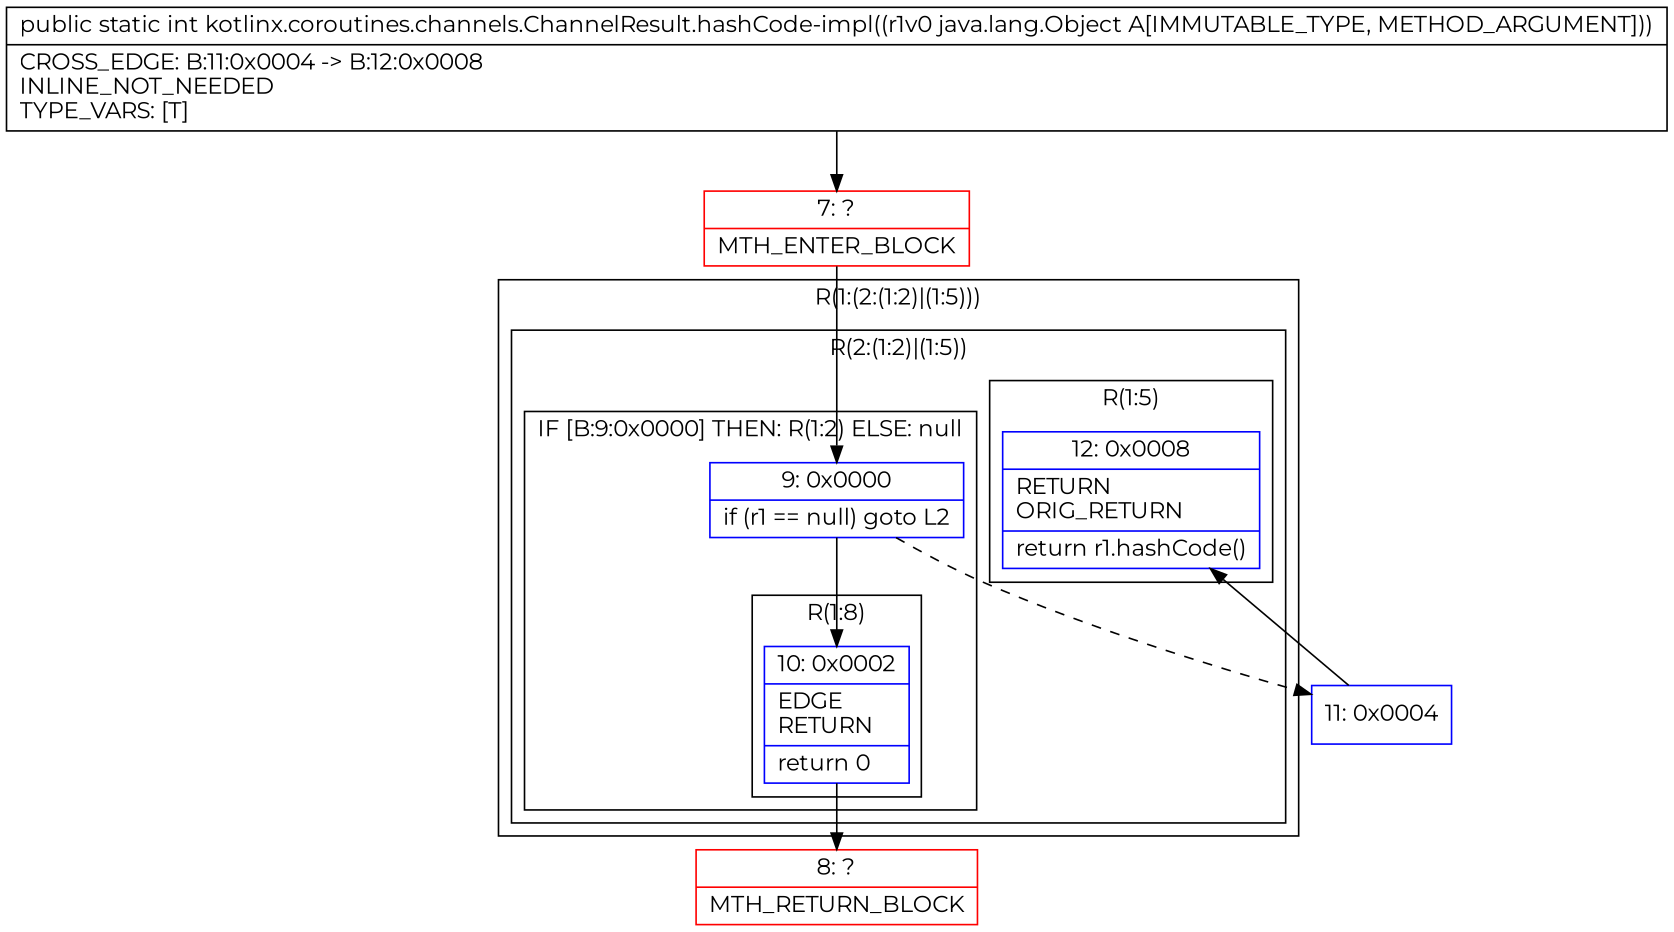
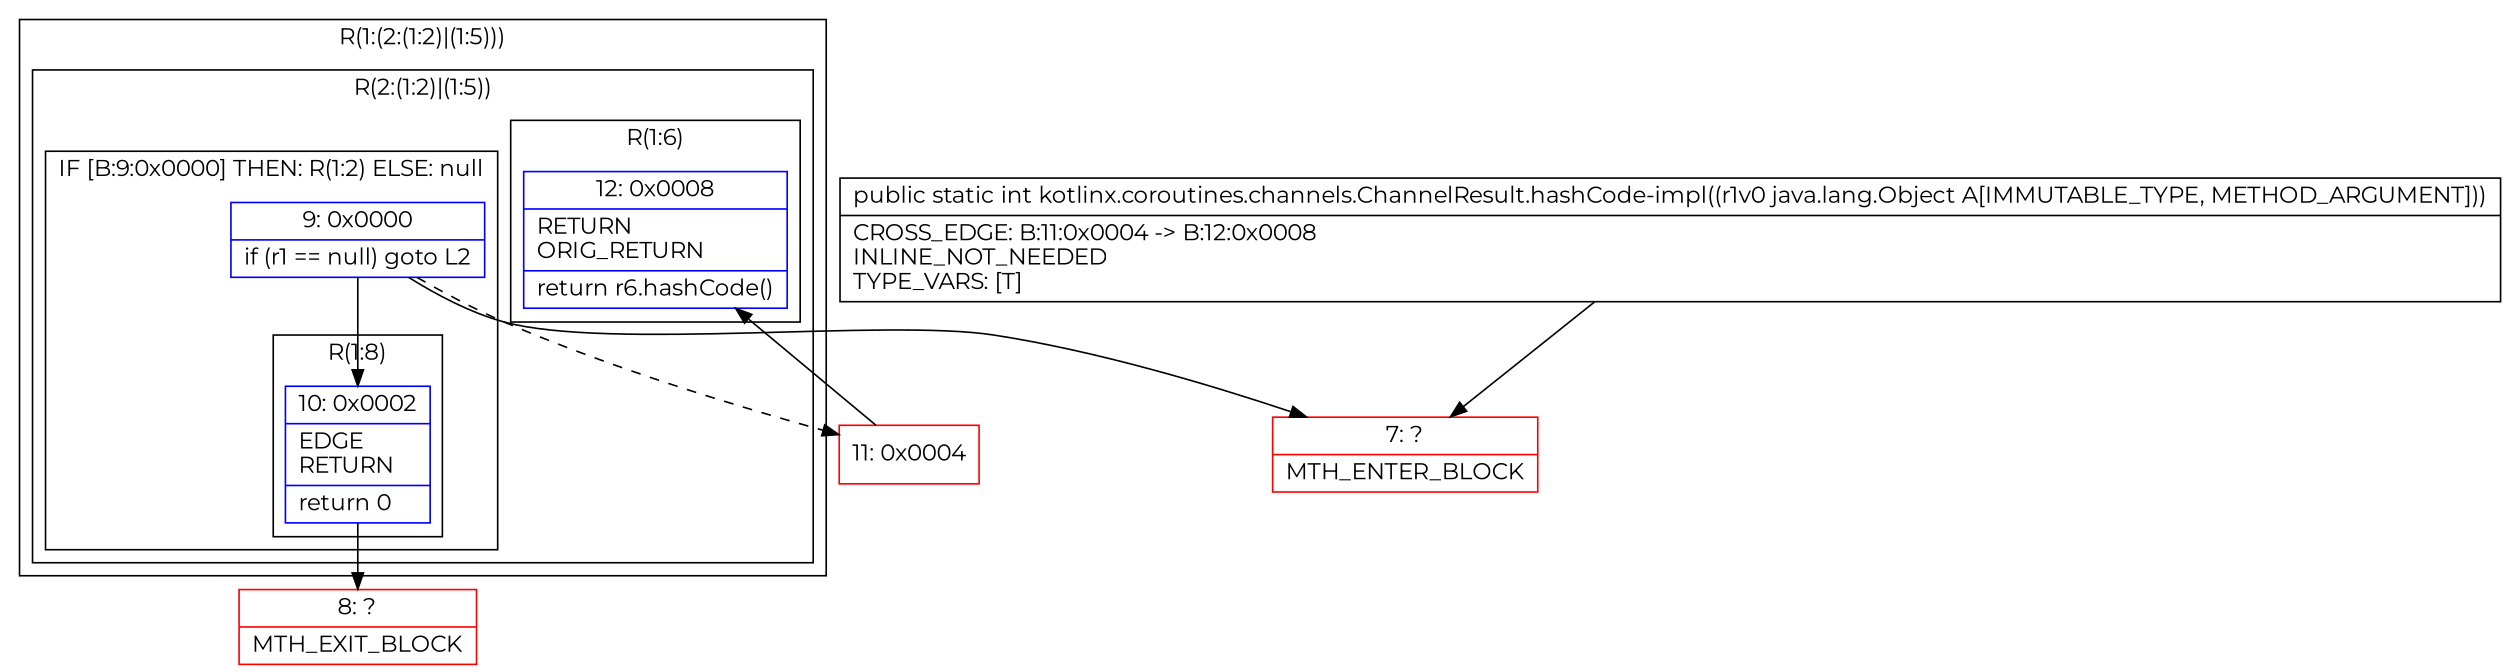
edge "7: ?" -> "9: 0x0000": reversed
cluster "R(1:5)": label "R(1:5)" -> "R(1:6)"
node "12: 0x0008": text "return r1.hashCode()" -> "return r6.hashCode()"
node "11: 0x0004": color blue -> red
node "8: ?": text "MTH_RETURN_BLOCK" -> "MTH_EXIT_BLOCK"
